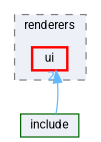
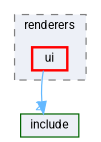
edge "include" -> "ui": reversed
